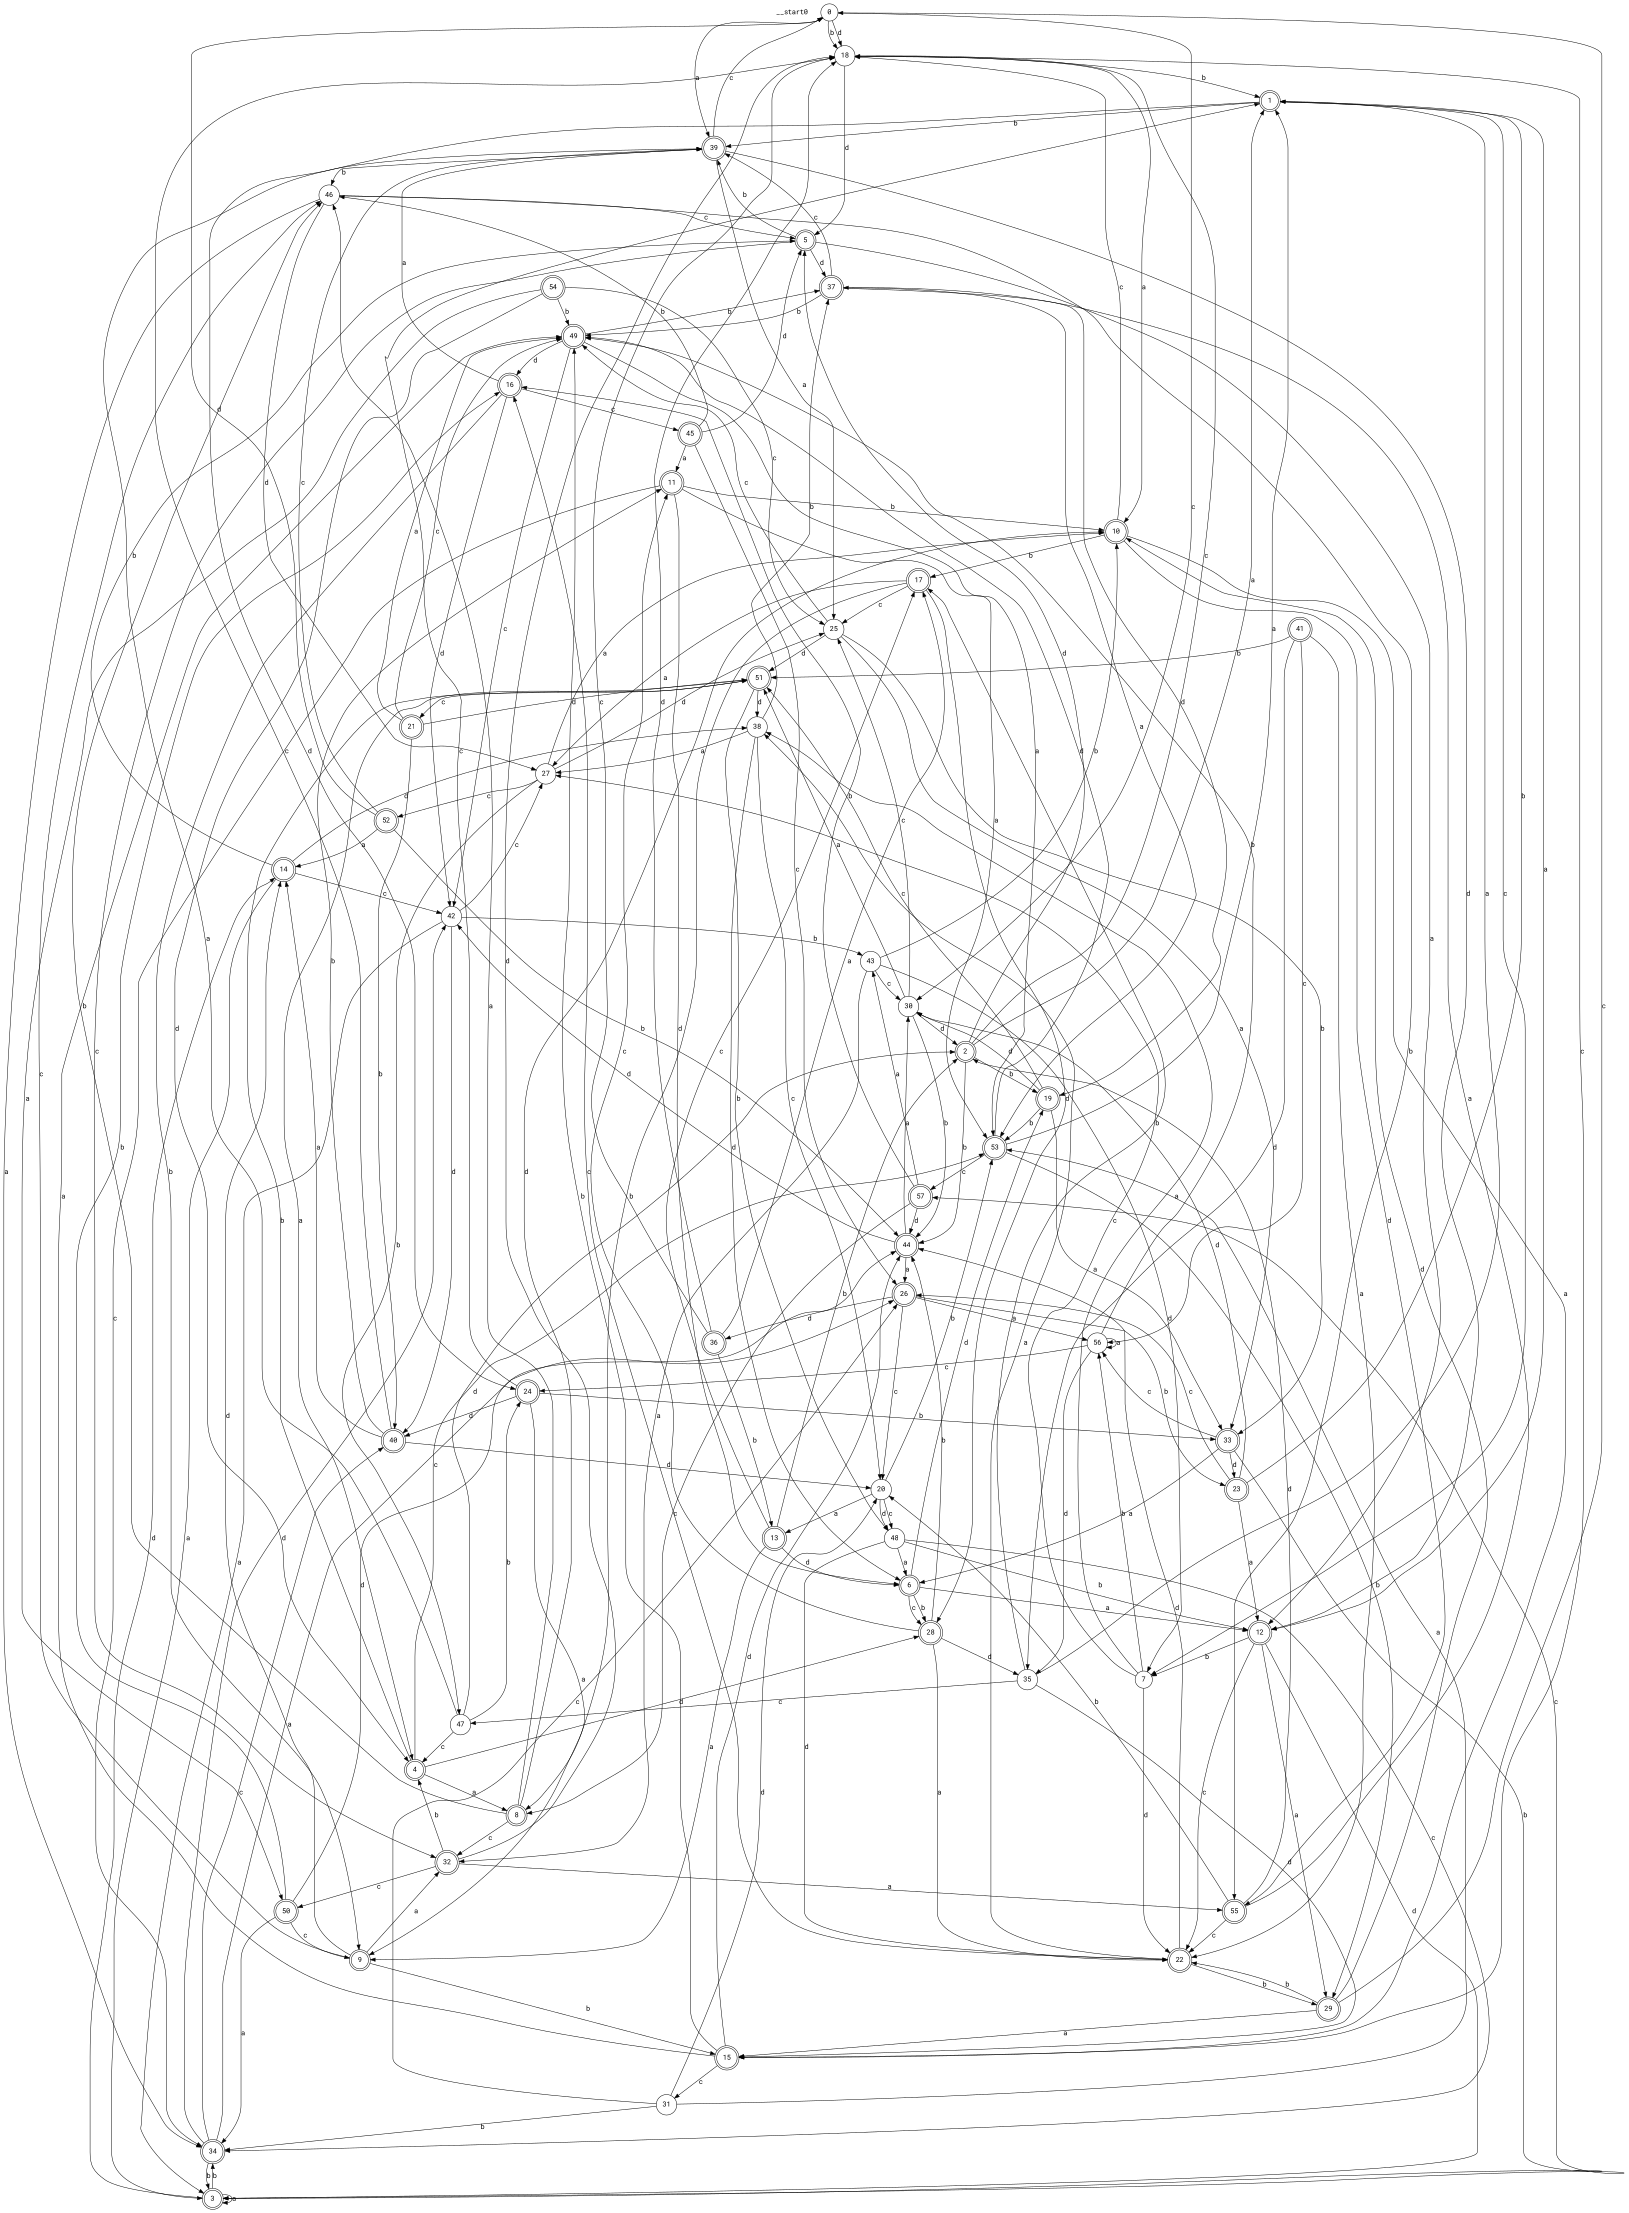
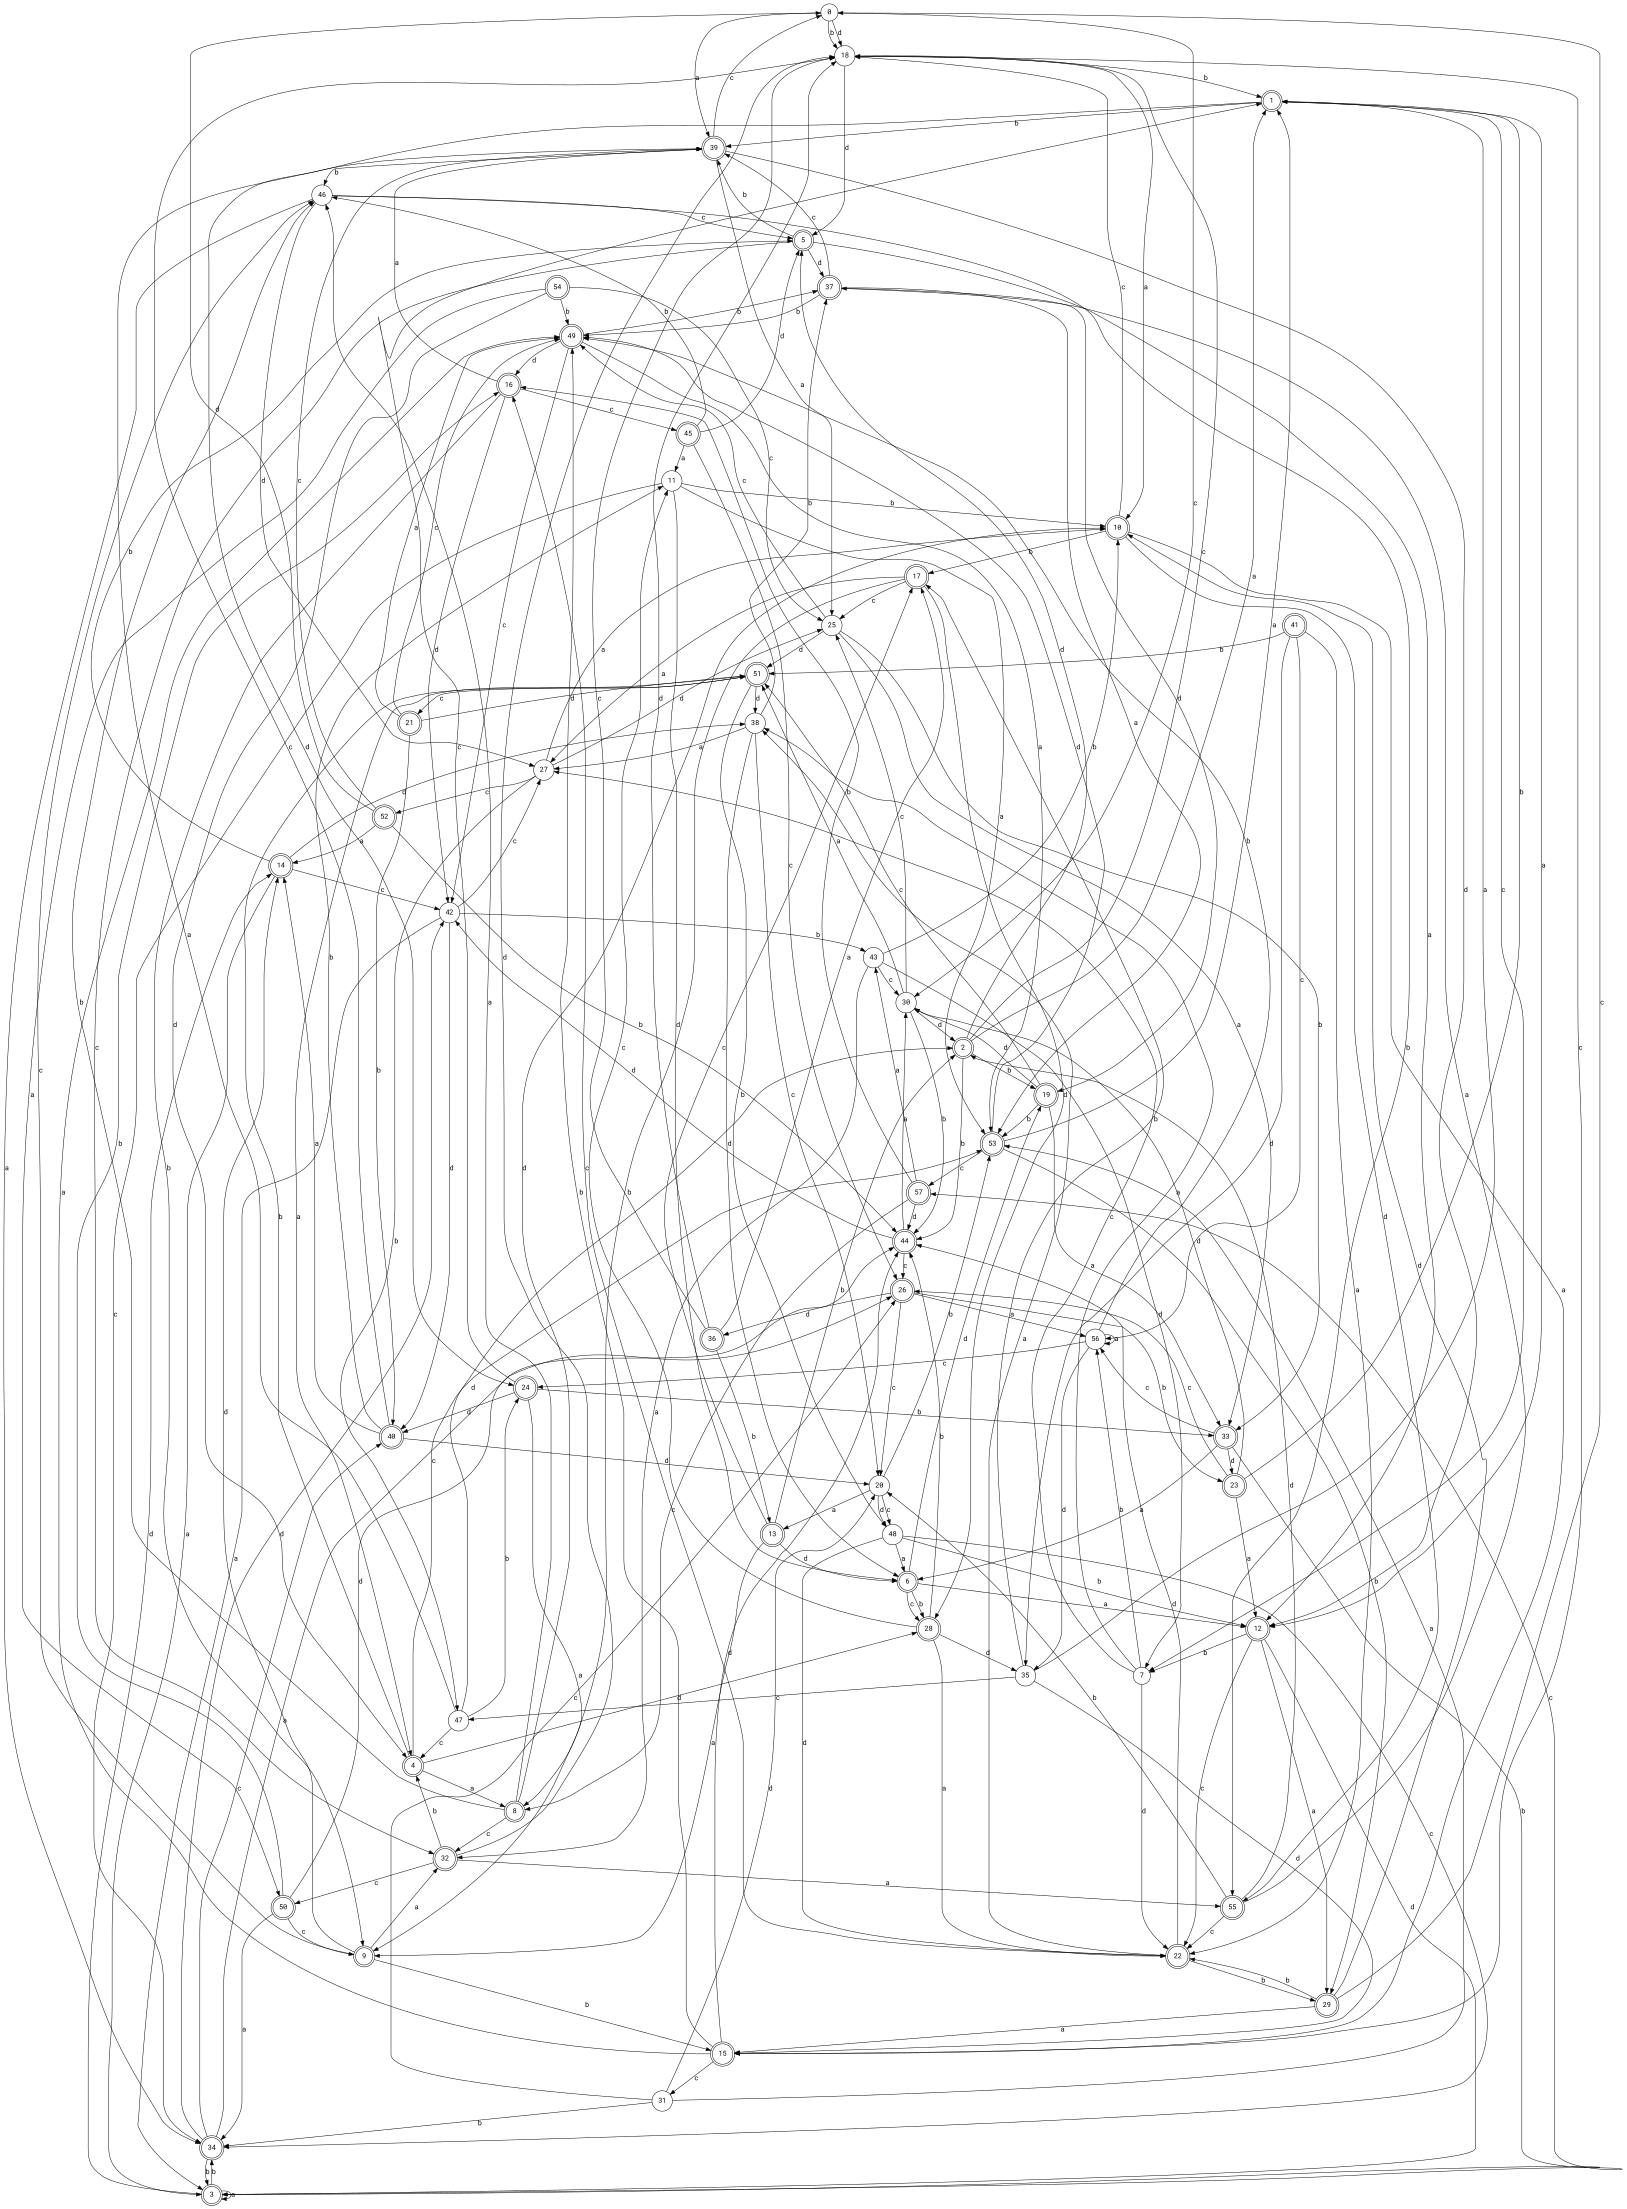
node "__start0": removed
node "11": shape doublecircle -> circle
edge "44" -> "26": label "a" -> "c"
